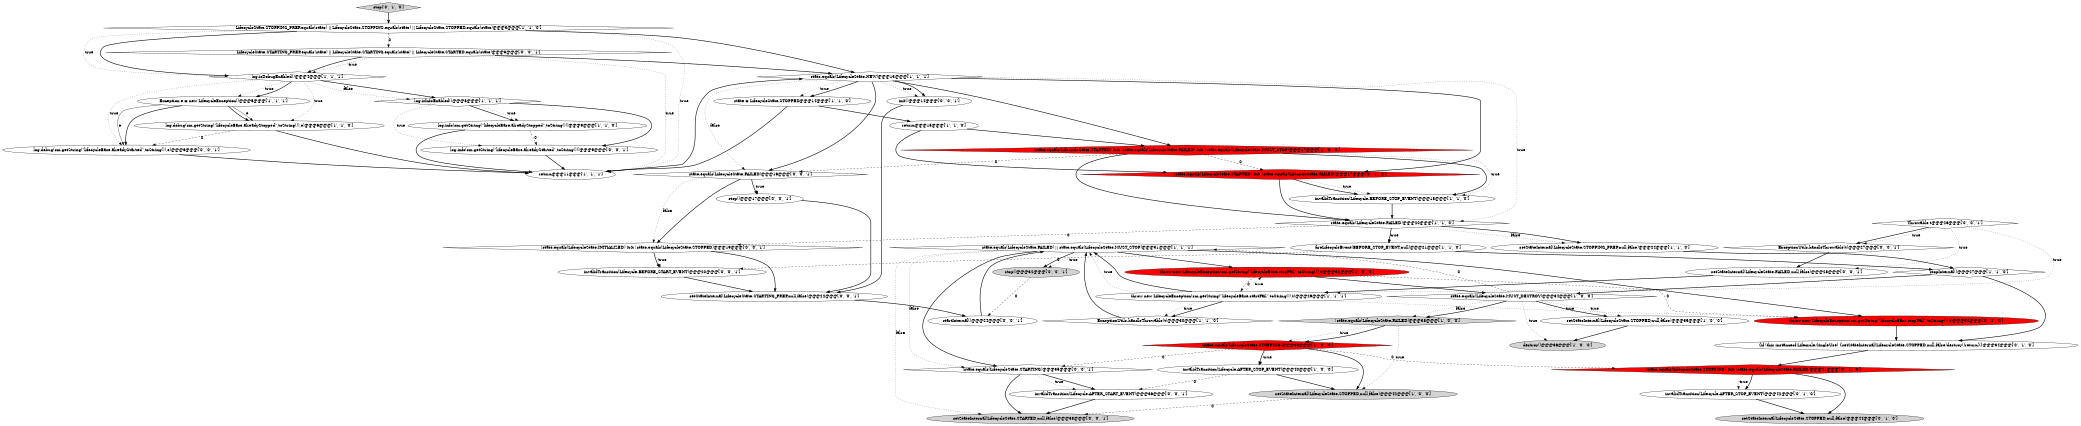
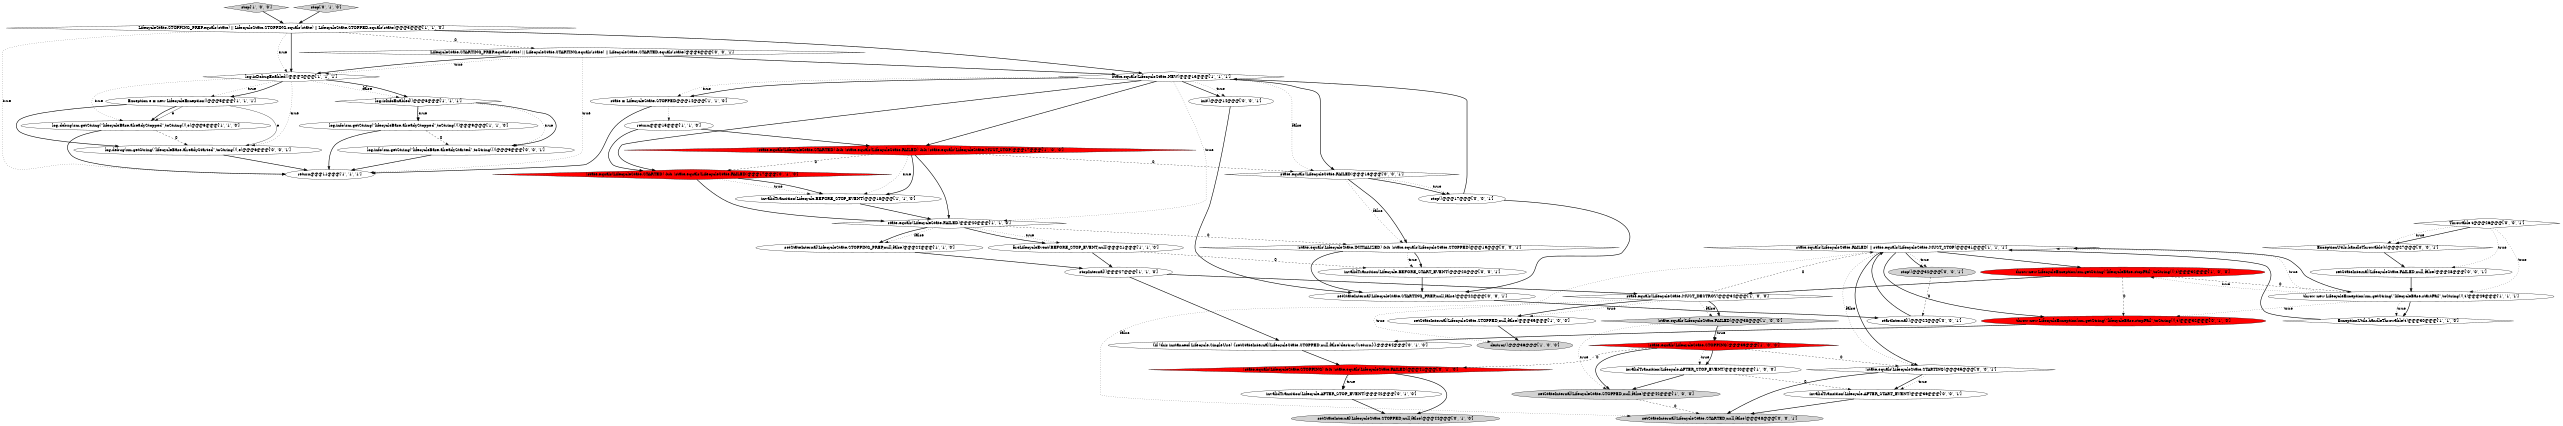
node "stop['1', '0', '0']": added
edge "state = LifecycleState.STOPPED@@@14@@@['1', '1', '0']" -> "return@@@15@@@['1', '1', '0']": style bold -> dotted
edge "return@@@11@@@['1', '1', '1']" -> "state.equals(LifecycleState.NEW)@@@13@@@['1', '1', '1']": now "stop()@@@17@@@['0', '0', '1']" -> "state.equals(LifecycleState.NEW)@@@13@@@['1', '1', '1']"
node "stopInternal()@@@27@@@['1', '1', '0']": shape diamond -> ellipse
